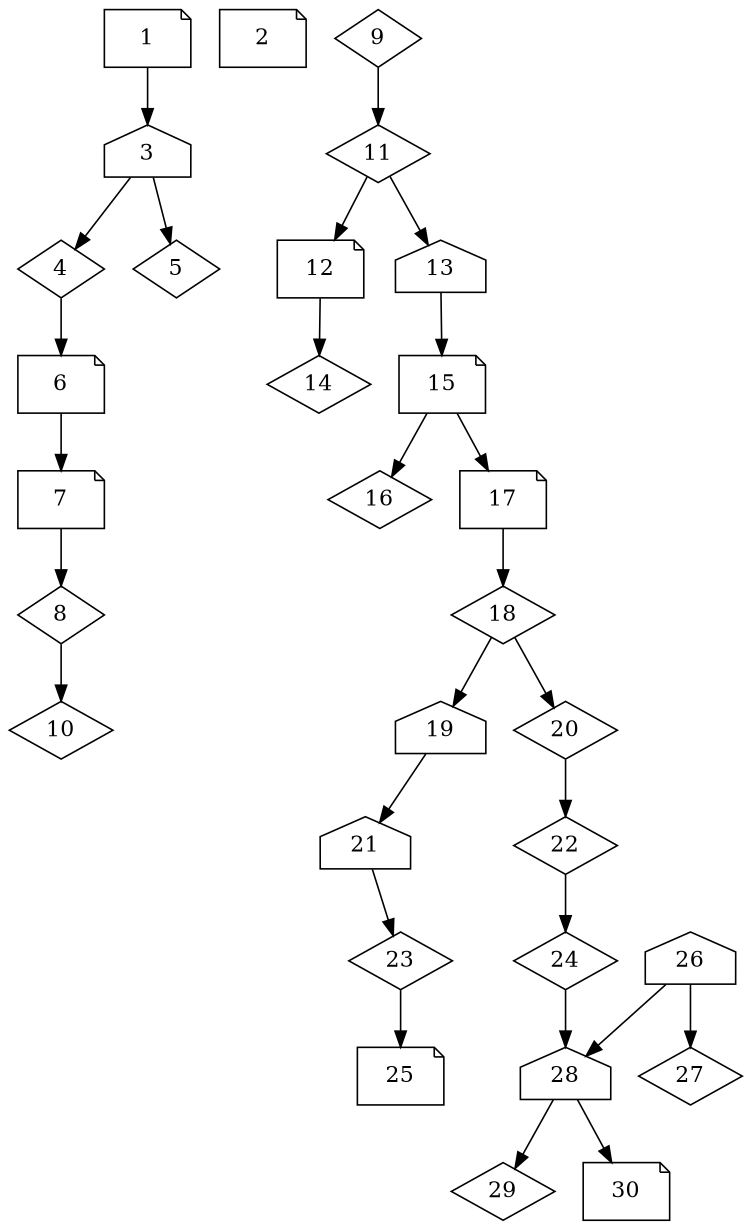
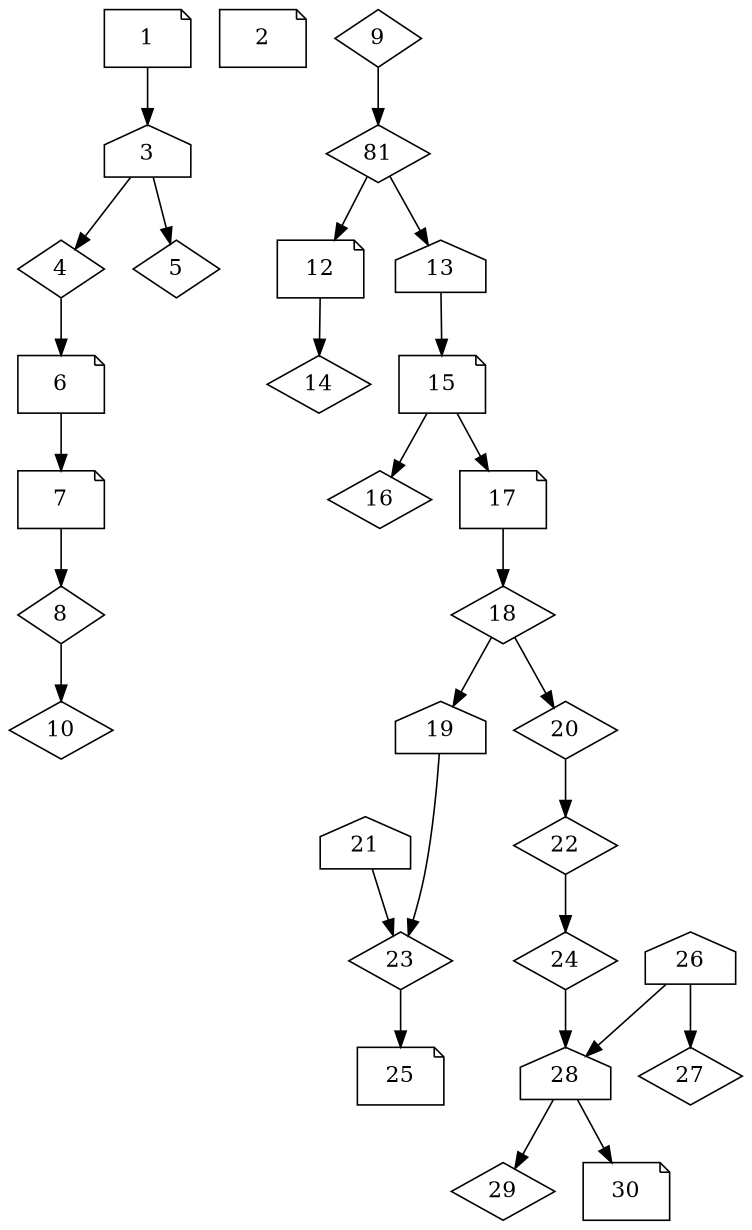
node "11": label "11" -> "81"
edge "19" -> "21": now "19" -> "23"
